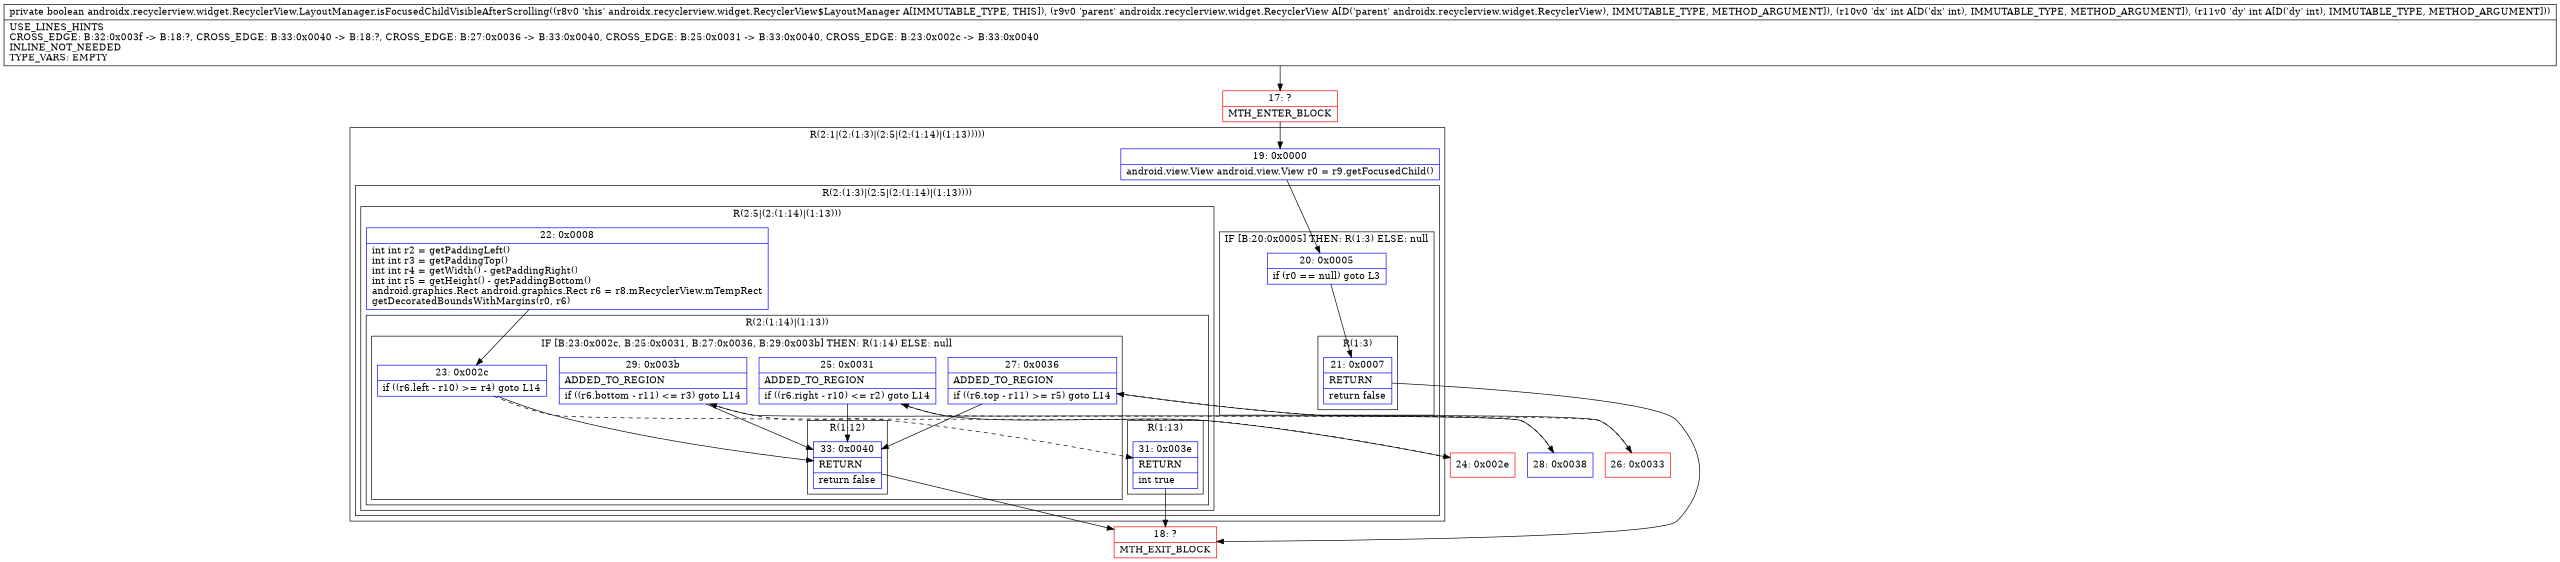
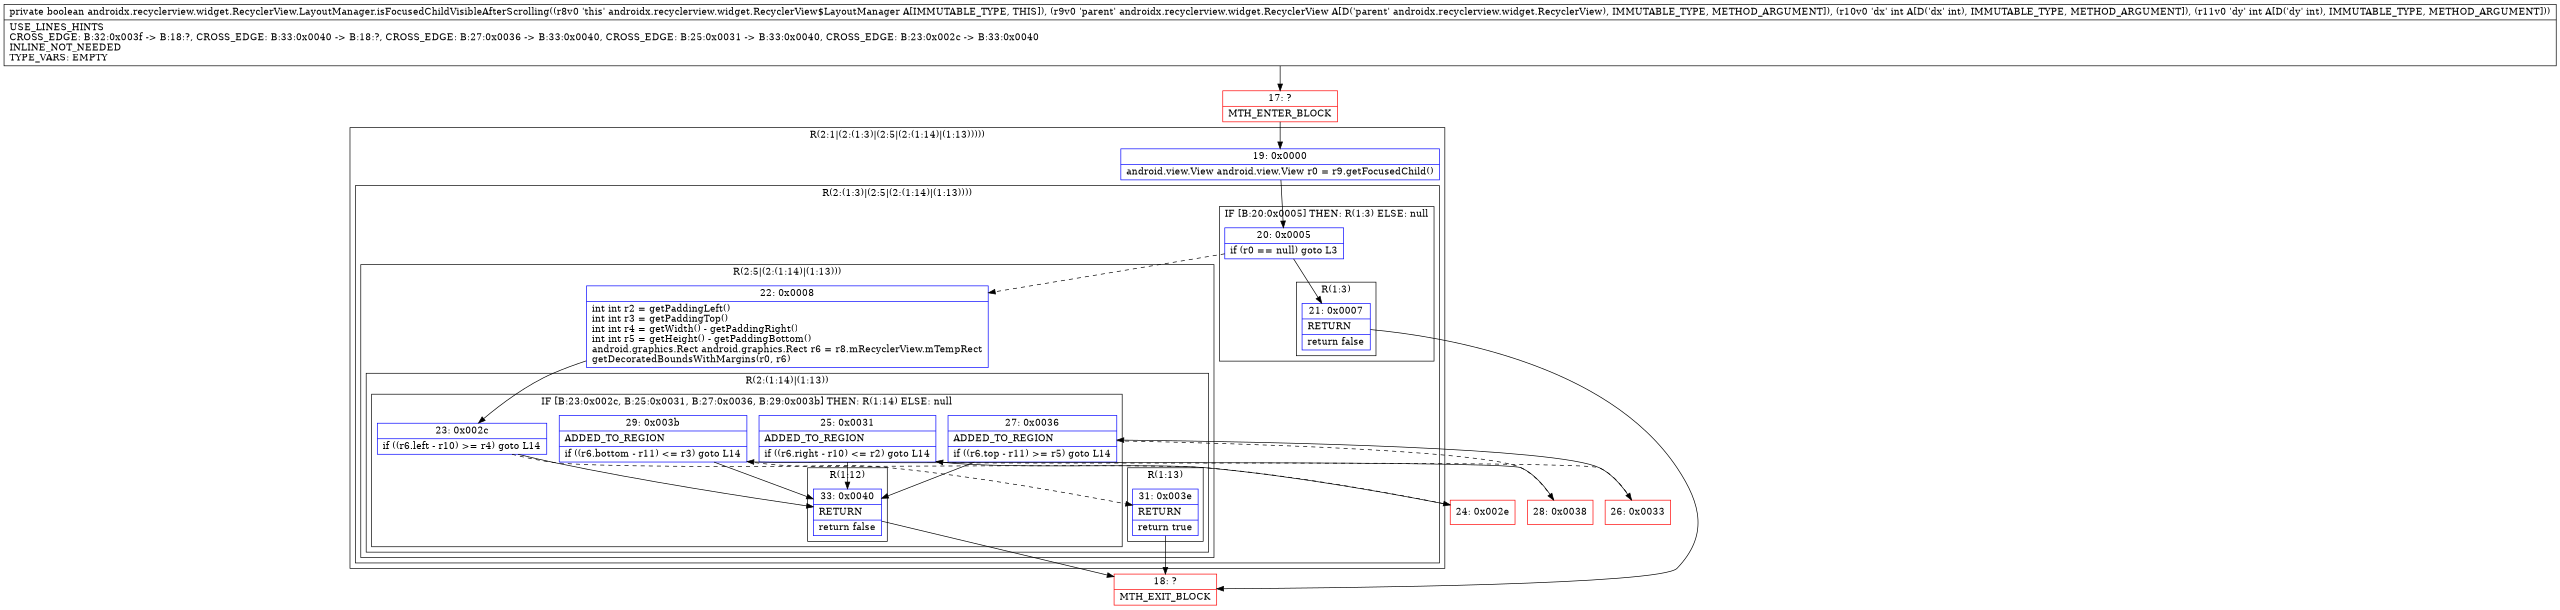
edge "20: 0x0005" -> "22: 0x0008": added
node "28: 0x0038": color blue -> red
node "31: 0x003e": text "int true" -> "return true"
